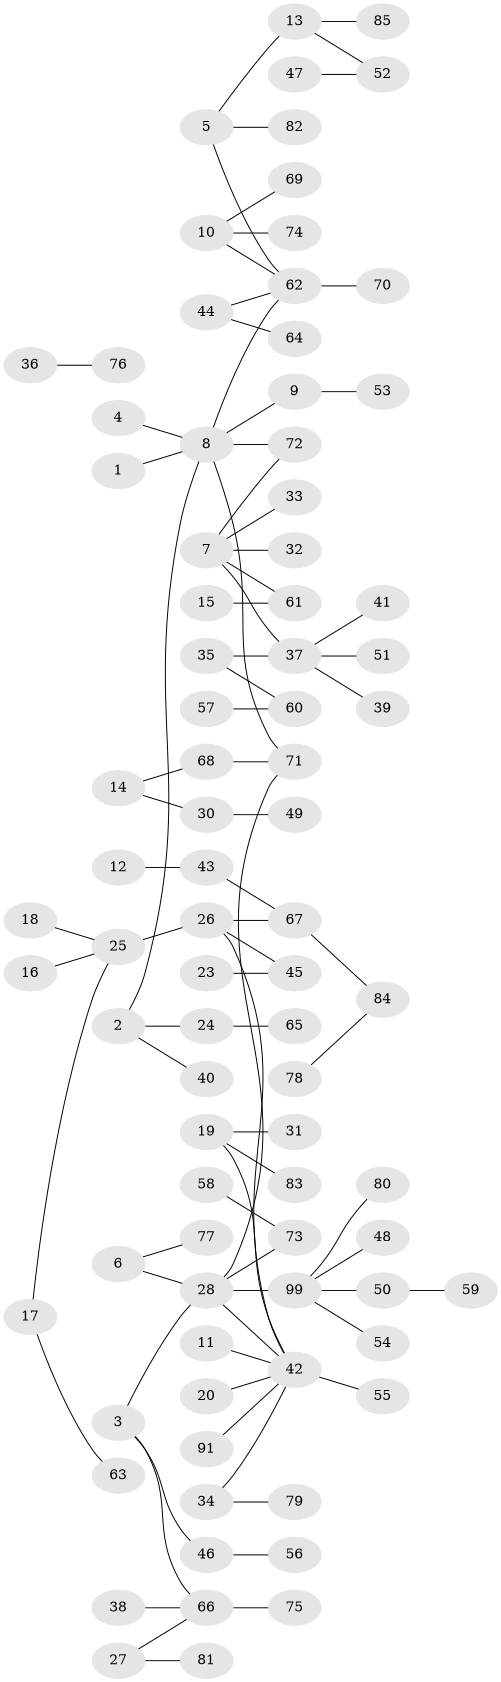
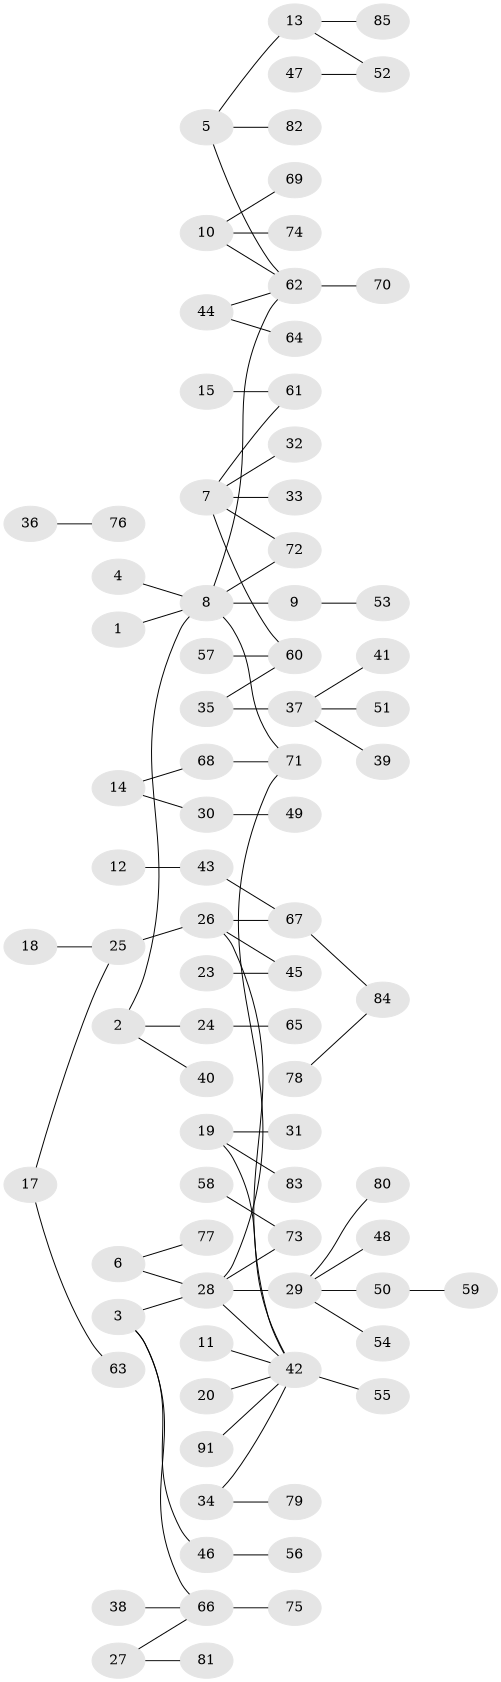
edge "7" -- "37": now "7" -- "60"
node "16": removed
node "99": label "99" -> "29"
